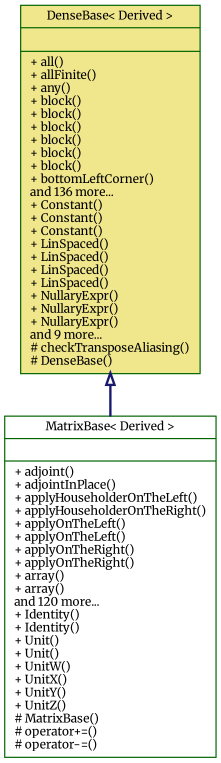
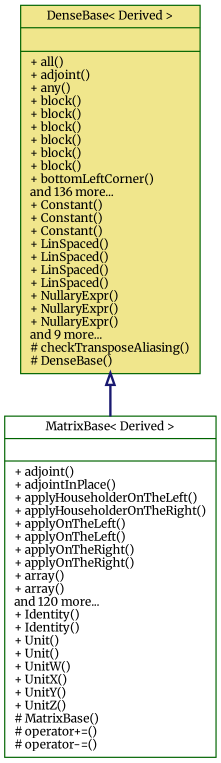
node "DenseBase< Derived >": text "+ allFinite()" -> "+ adjoint()"
